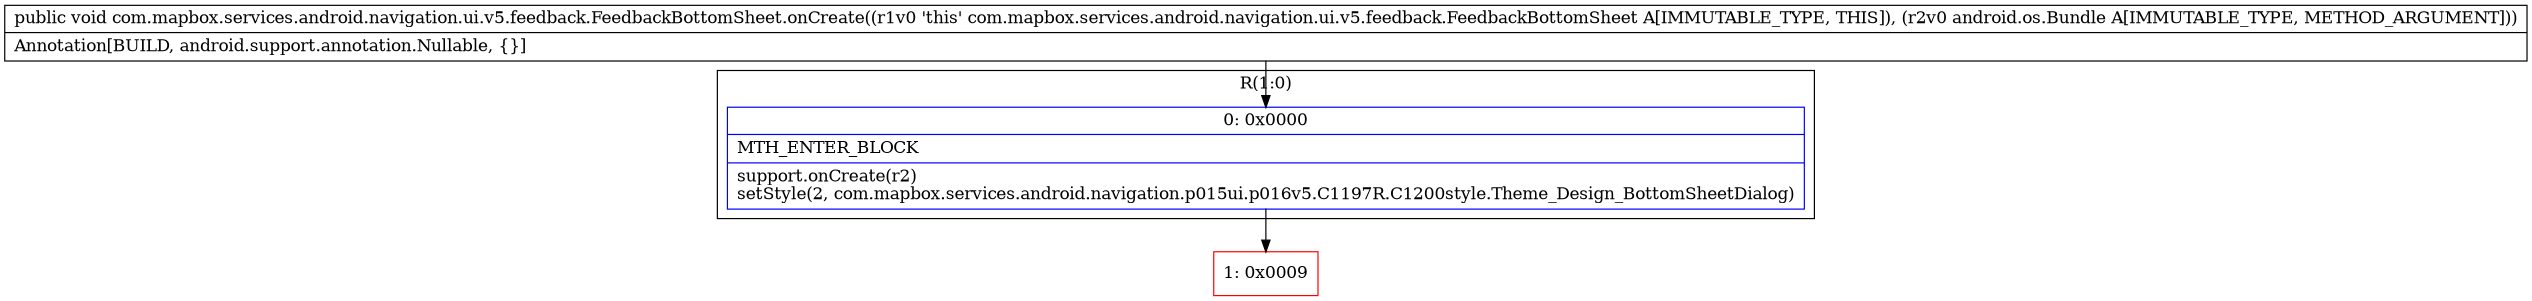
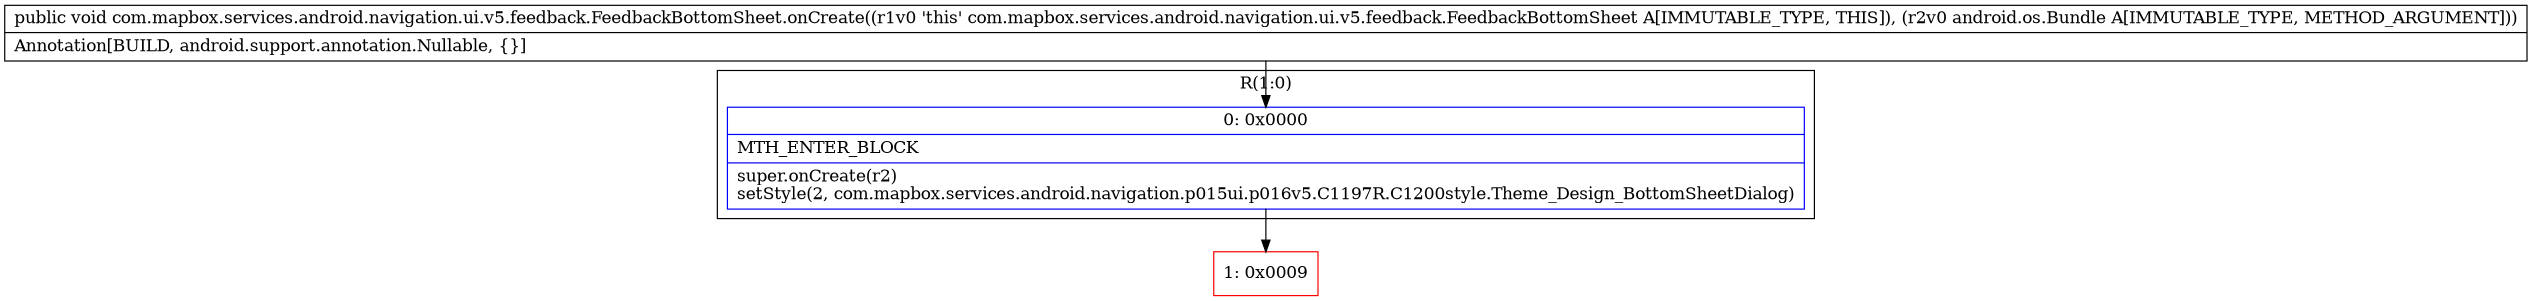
node "0: 0x0000": text "support.onCreate(r2)" -> "super.onCreate(r2)"
